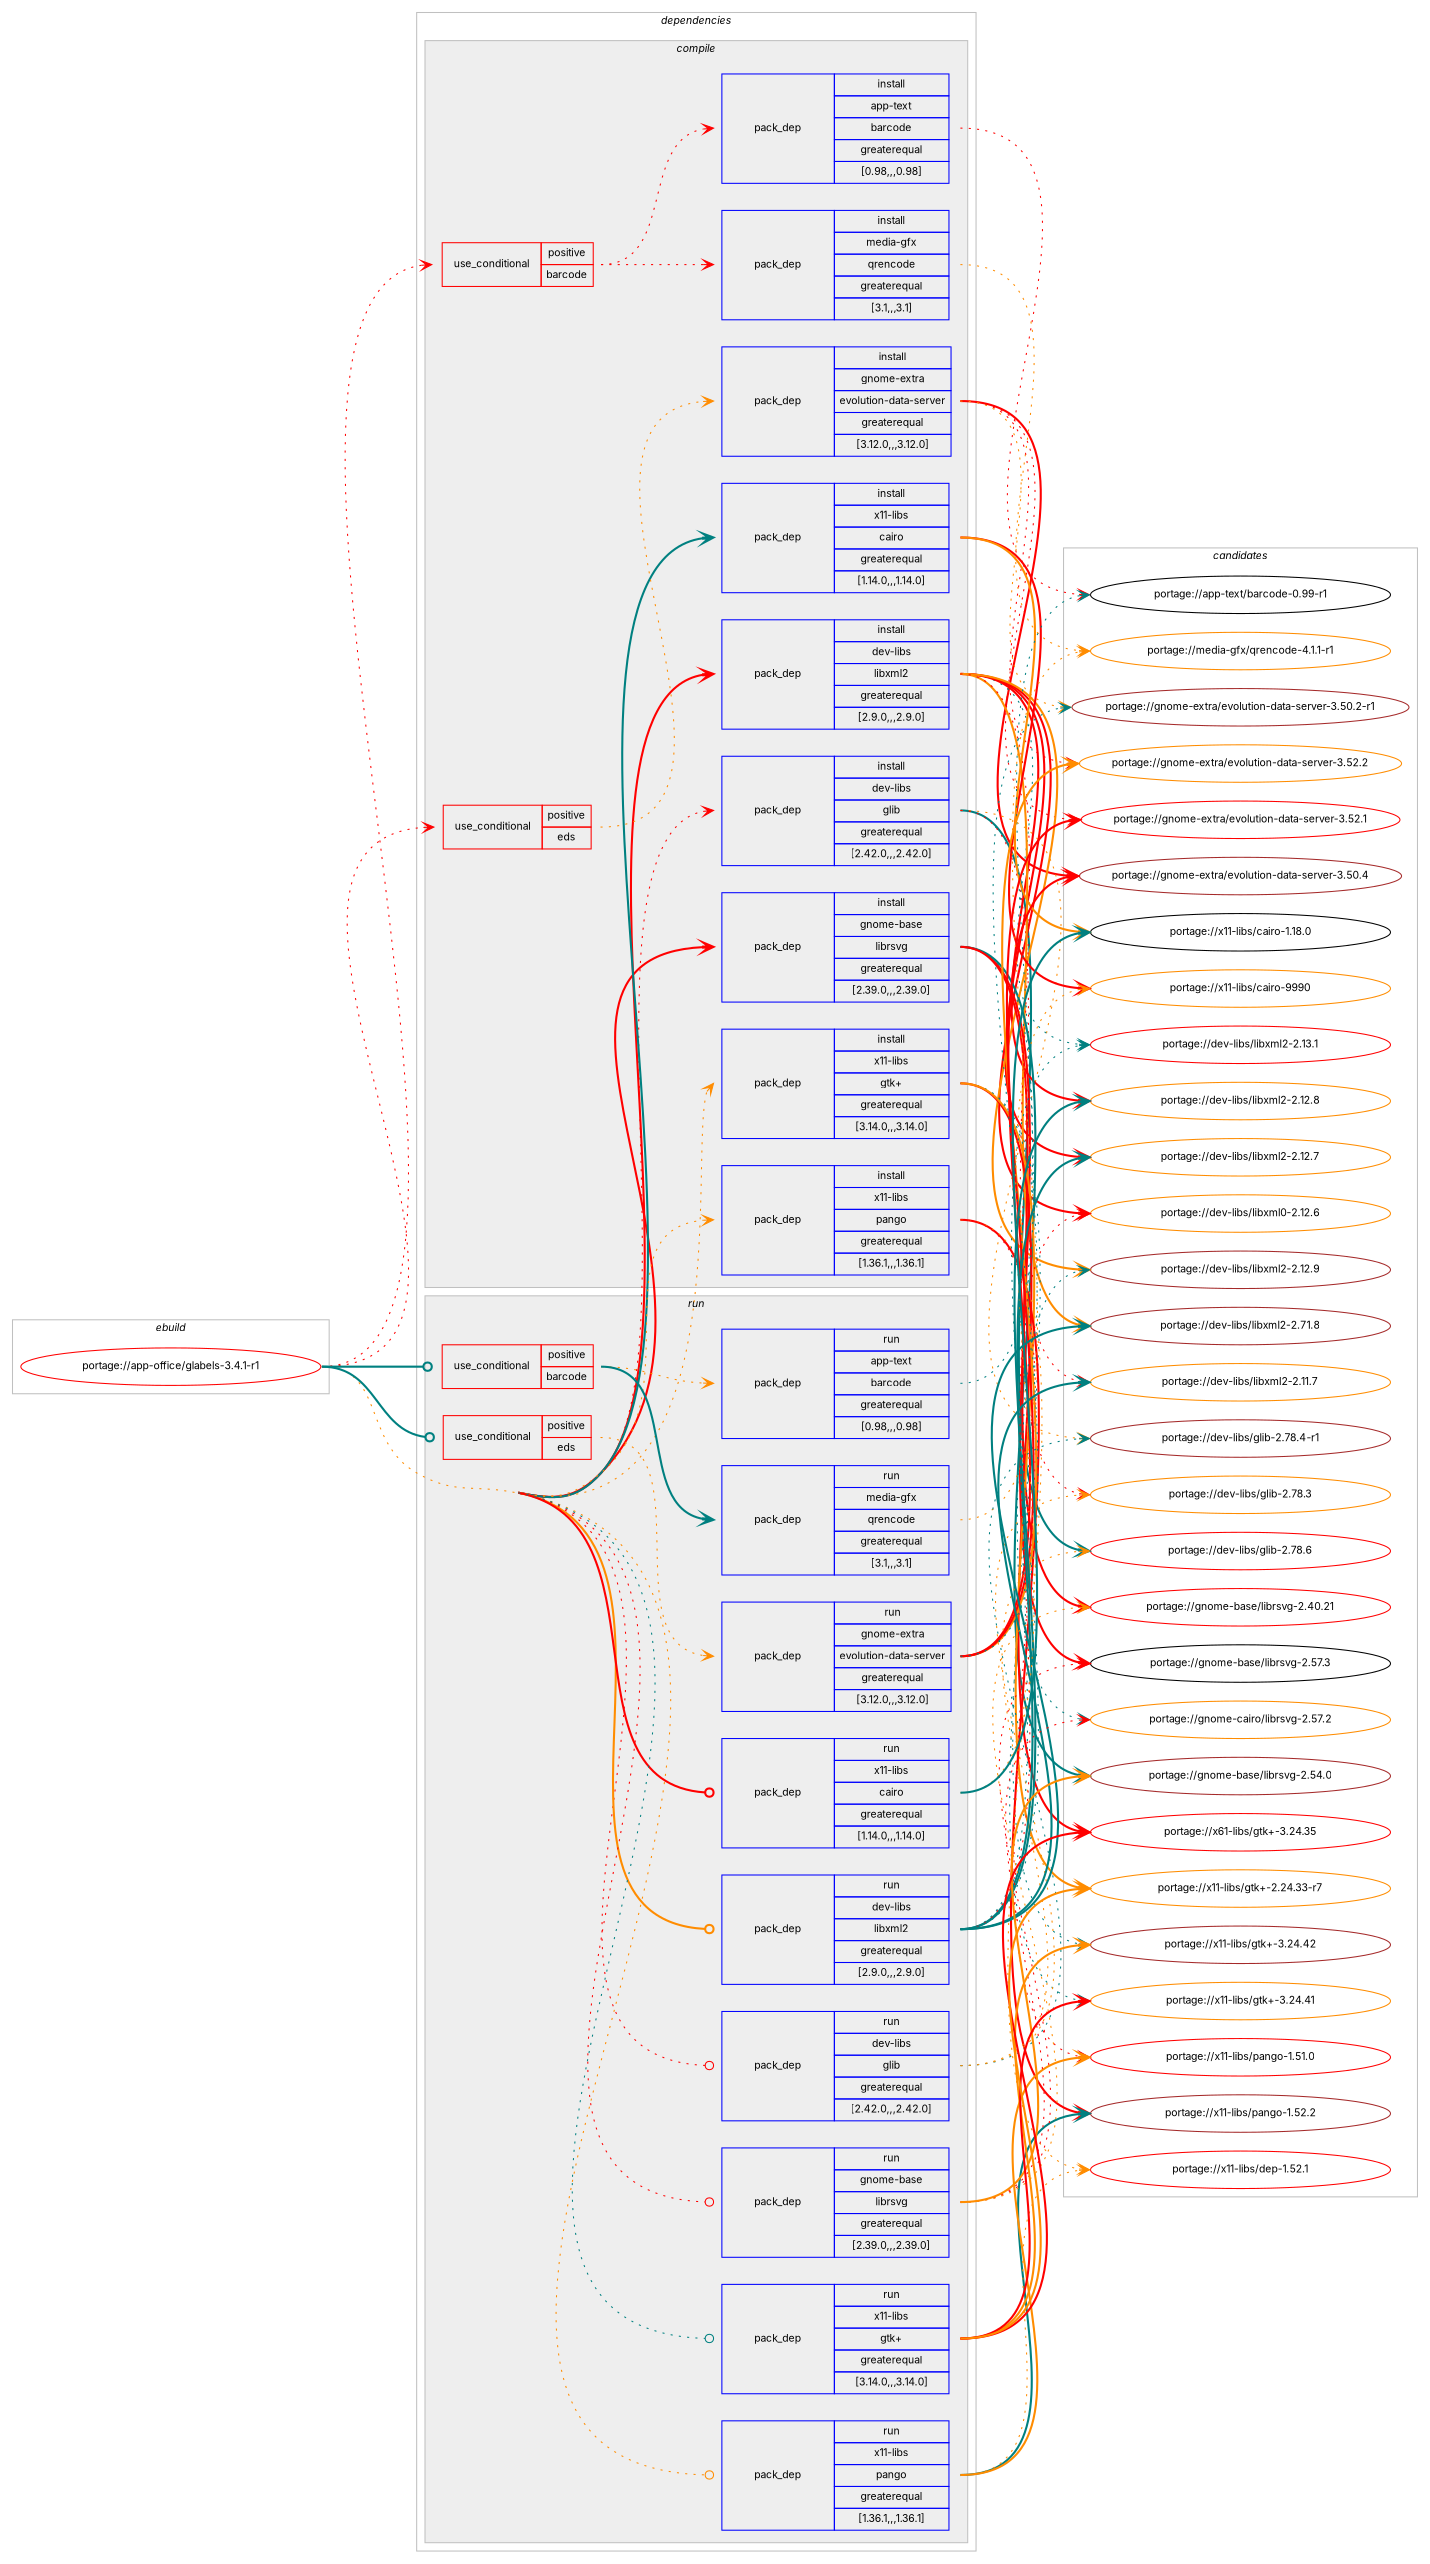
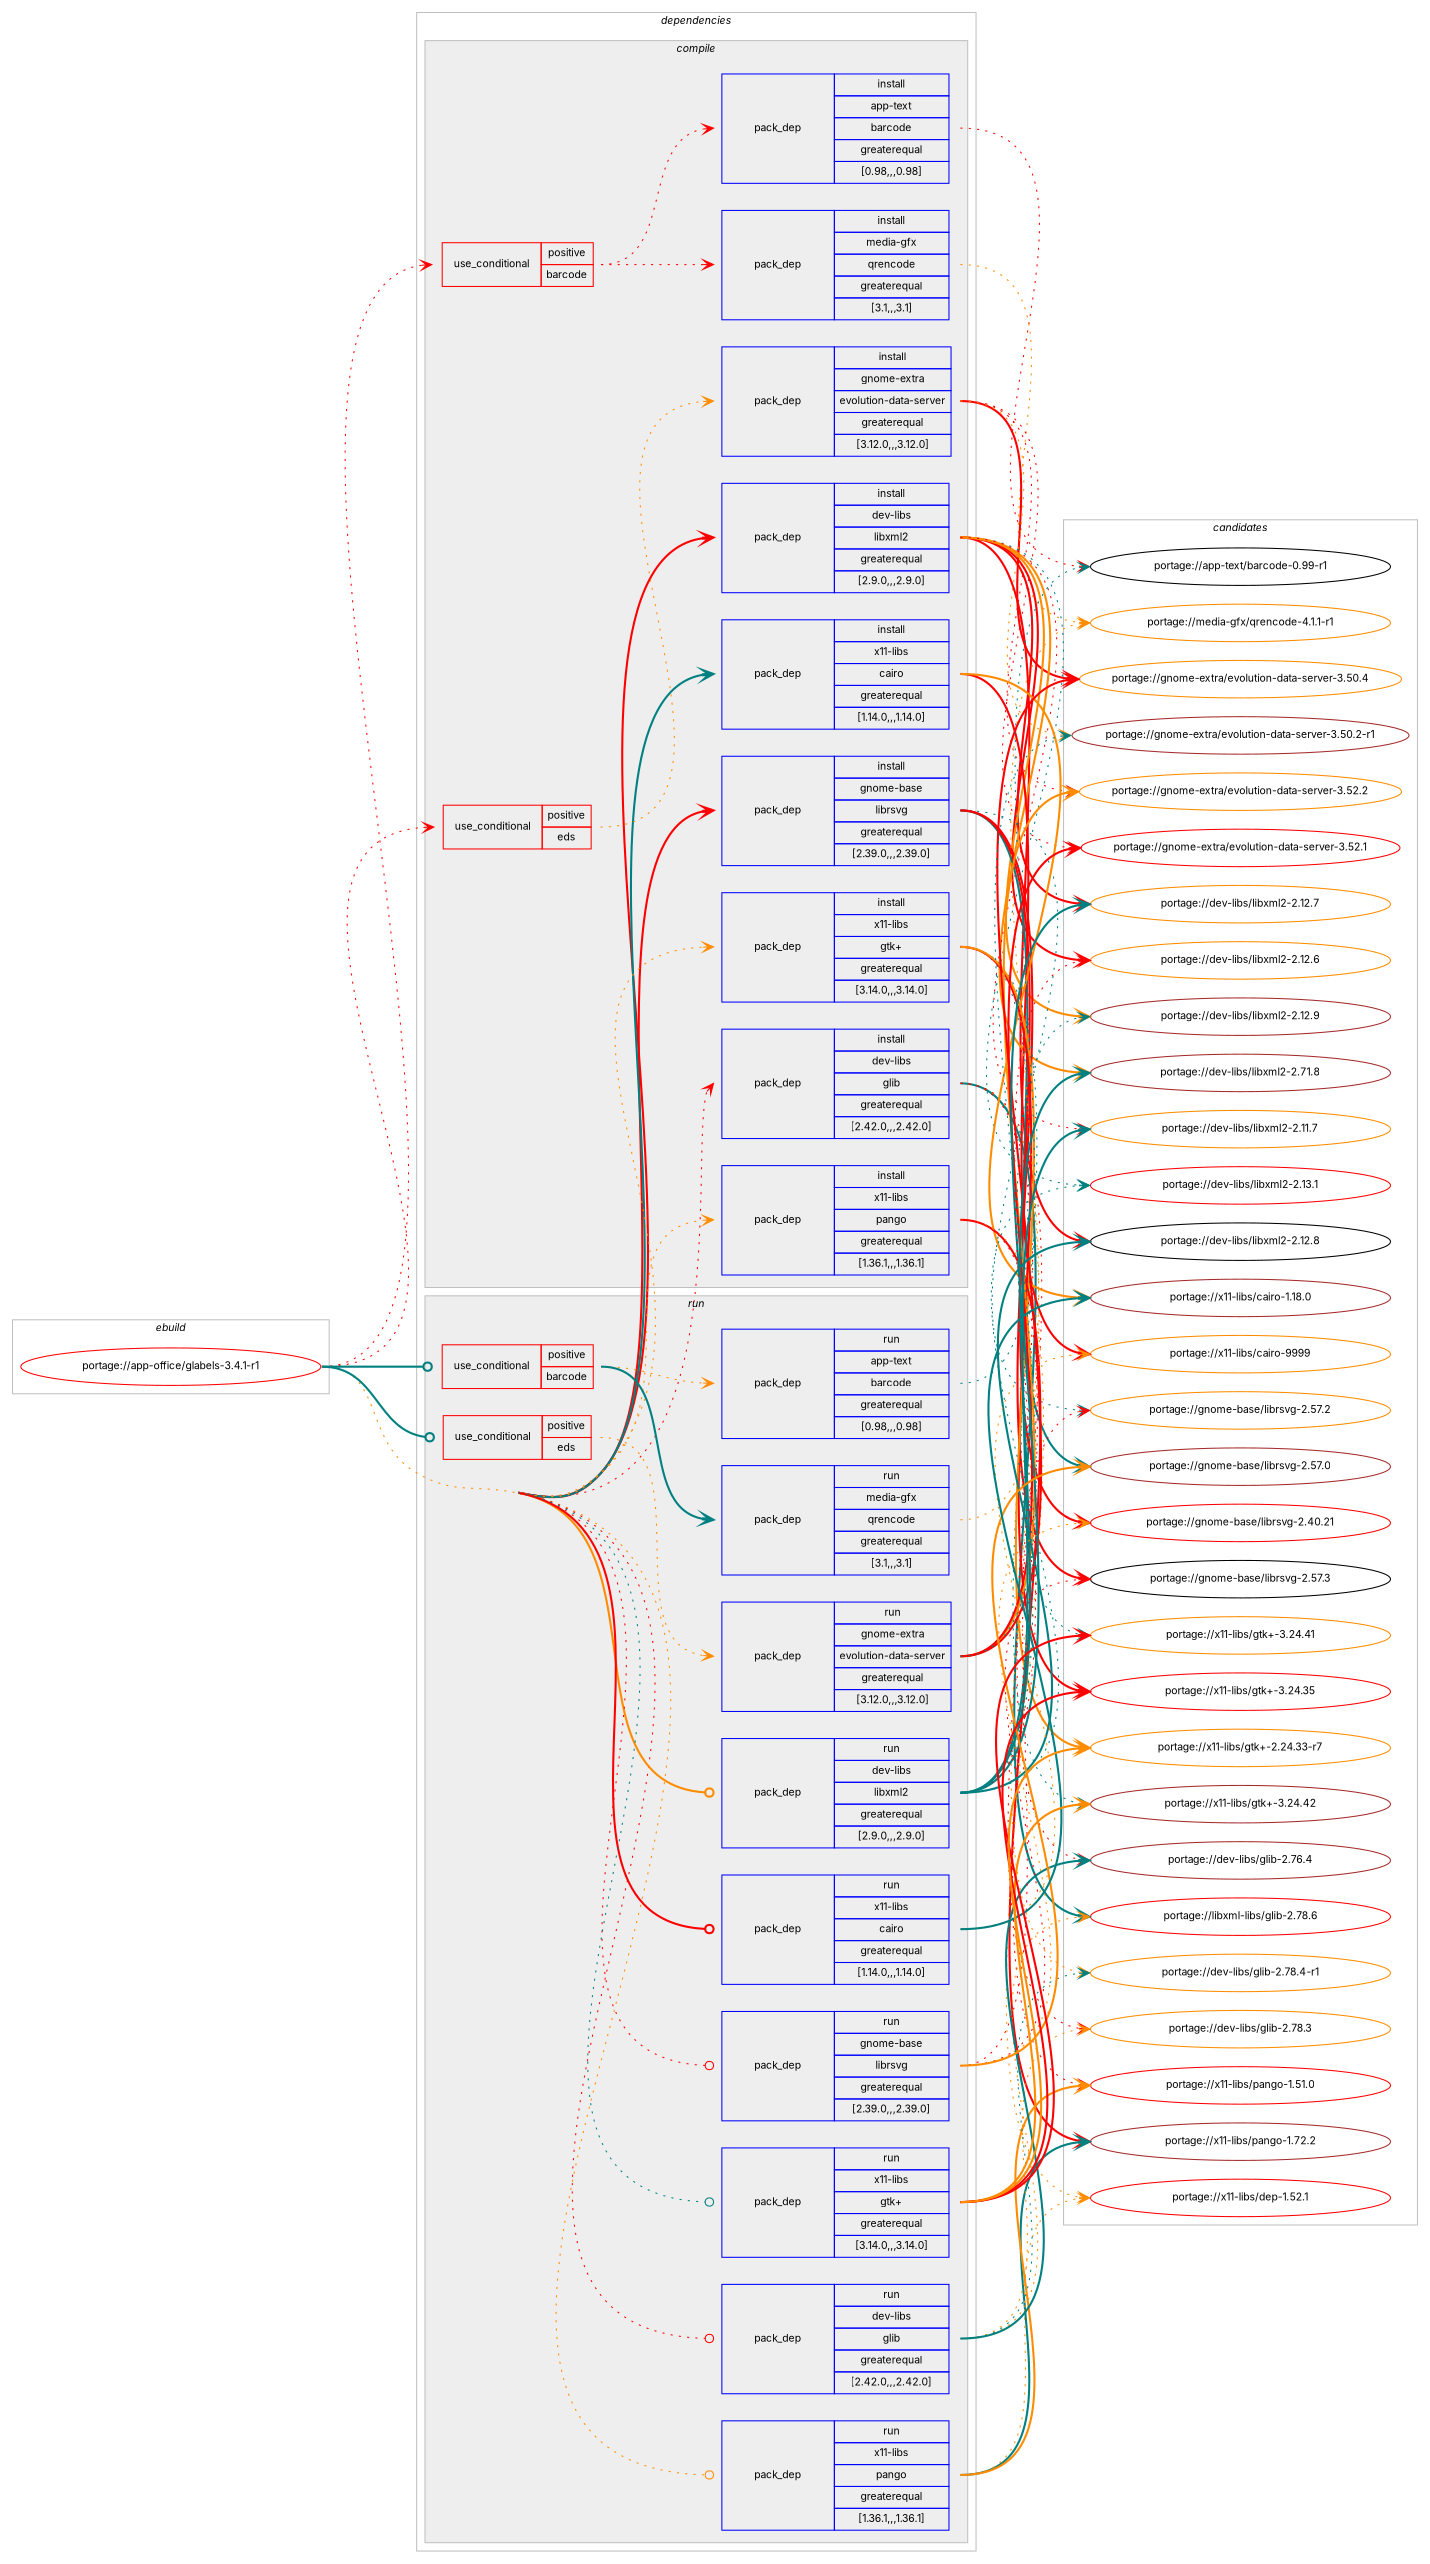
node "portage://gnome-extra/evolution-data-server-3.50.4": color brown -> darkorange
node "portage://x11-libs/cairo-1.18.0": color black -> brown
node "portage://x11-libs/cairo-9990": label "portage://x11-libs/cairo-9990" -> "portage://x11-libs/cairo-9999"
node "portage://dev-libs/libxml2-2.12.8": color darkorange -> black
node "portage://dev-libs/libxml0-2.12.6": label "portage://dev-libs/libxml0-2.12.6" -> "portage://dev-libs/libxml2-2.12.6"
node "portage://dev-libs/glib-2.78.4-r1": color brown -> darkorange
node "portage://dev-libs/glib-2.78.6": label "portage://dev-libs/glib-2.78.6" -> "portage://libxml-libs/glib-2.78.6"
node "portage://gnome-cairo/librsvg-2.57.2": label "portage://gnome-cairo/librsvg-2.57.2" -> "portage://gnome-base/librsvg-2.57.2"
node "portage://gnome-base/librsvg-2.54.0": label "portage://gnome-base/librsvg-2.54.0" -> "portage://gnome-base/librsvg-2.57.0"
node "portage://x61-libs/gtk+-3.24.35": label "portage://x61-libs/gtk+-3.24.35" -> "portage://x11-libs/gtk+-3.24.35"
node "portage://dev-libs/glib-2.76.4": added
node "portage://x11-libs/pango-1.52.2": label "portage://x11-libs/pango-1.52.2" -> "portage://x11-libs/pango-1.72.2"
